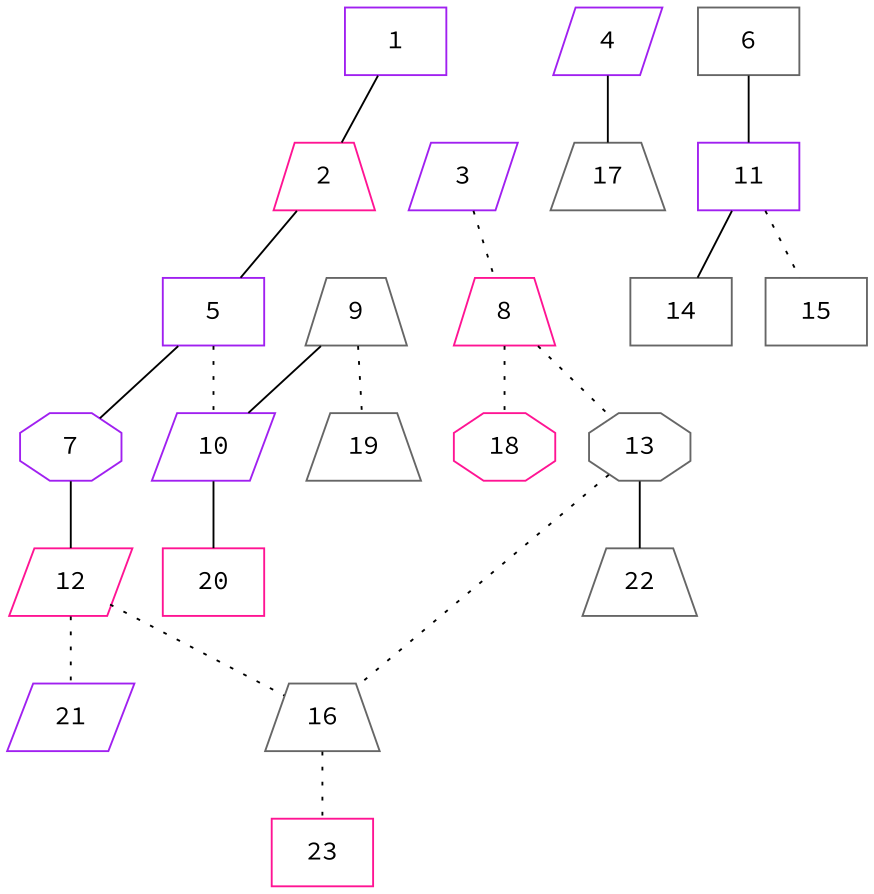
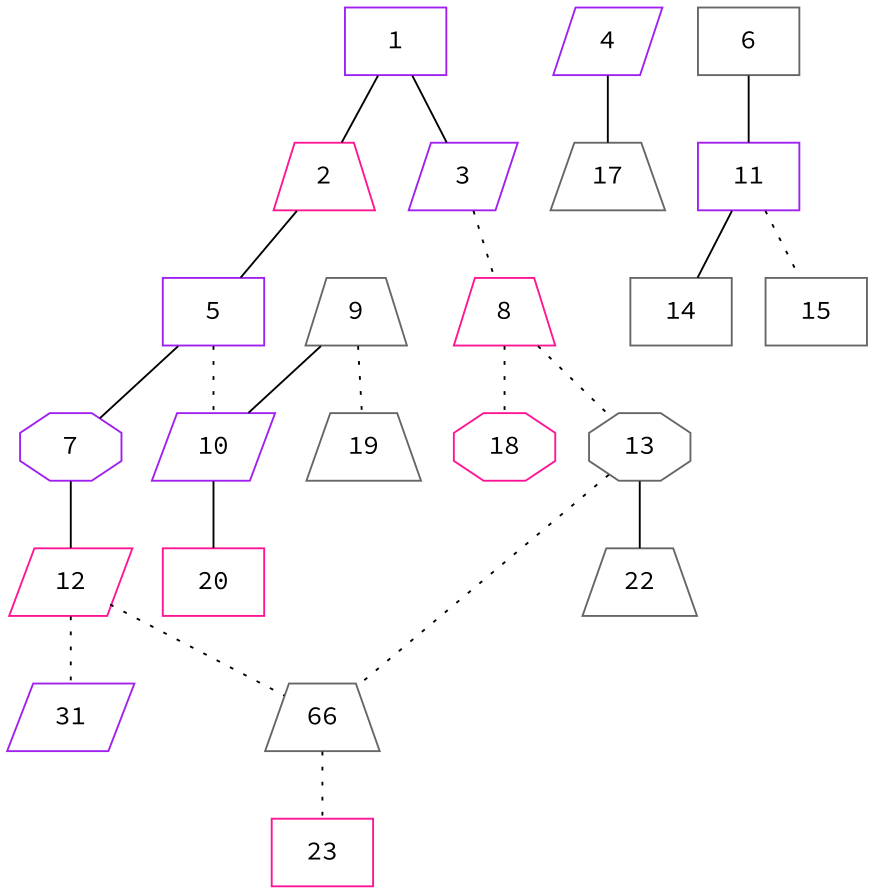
edge "1" -- "3": added
node "21": label "21" -> "31"
node "16": label "16" -> "66"
